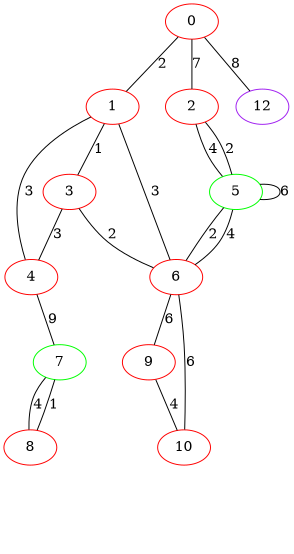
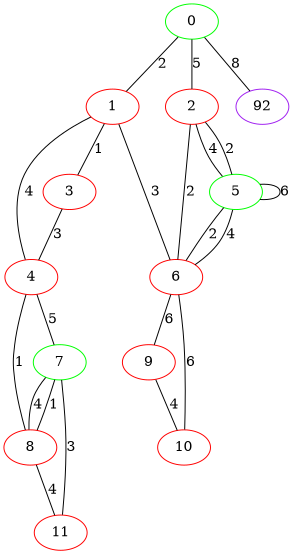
node "0": color red -> green
edge "0" -- "2": label "7" -> "5"
node "12": label "12" -> "92"
edge "1" -- "4": label "3" -> "4"
edge "3" -- "6": now "2" -- "6"
edge "4" -- "7": label "9" -> "5"
edge "4" -- "8": added, label "1"
node "11": added
